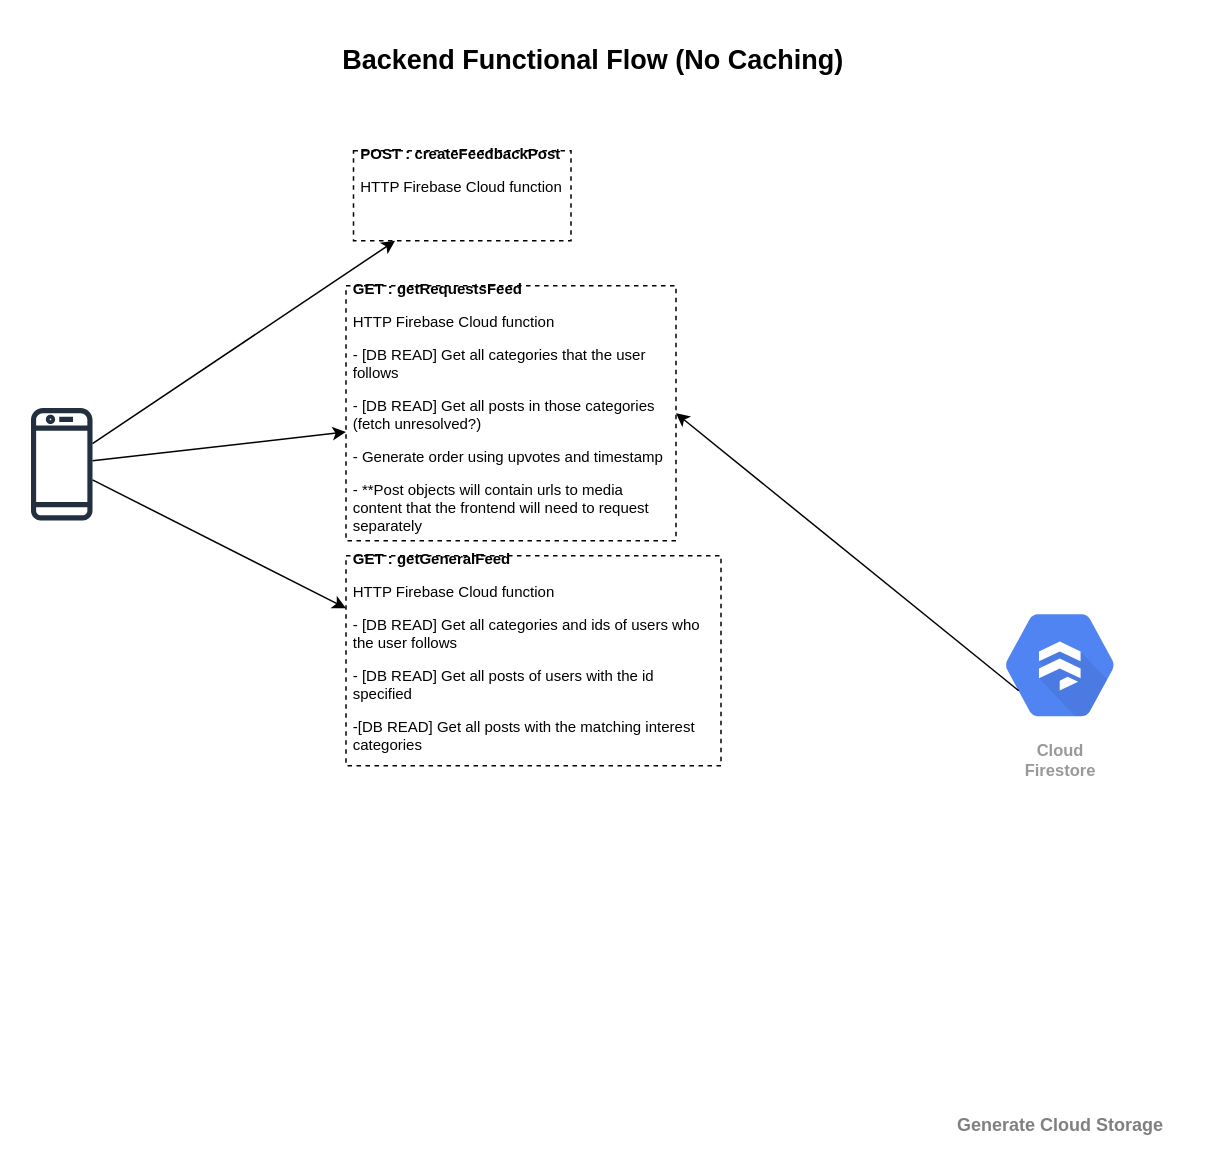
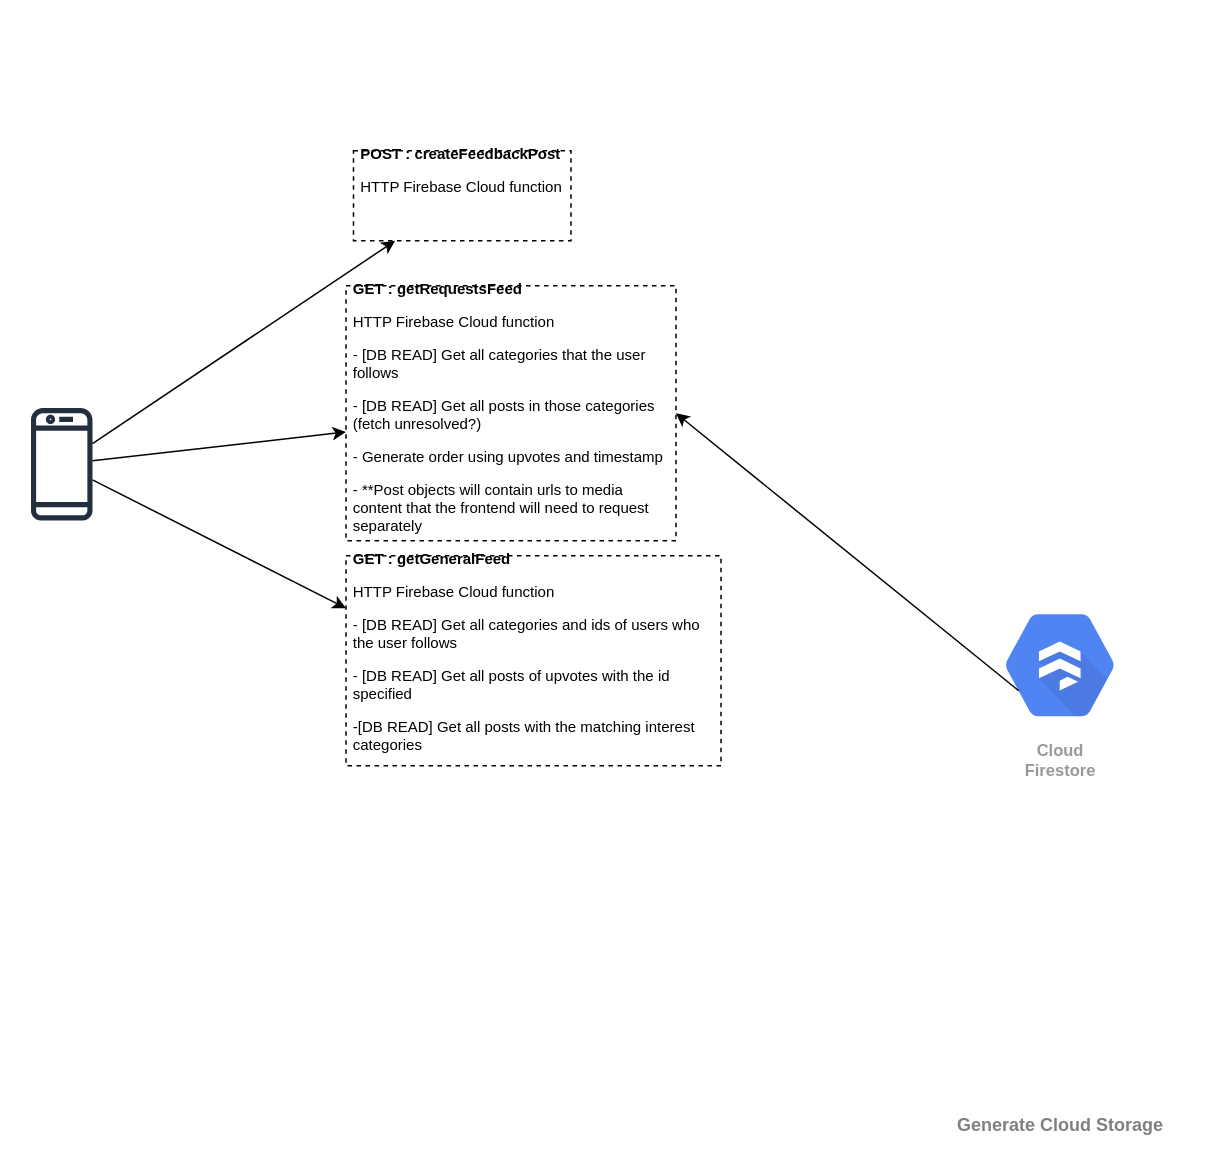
node "Backend Functional Flow (No Caching)": removed
node "GET : getGeneralFeedHTTP Firebase Cloud function - [DB READ] Get all categories and ids of users who the user follows - [DB READ] Get all posts of users with the id specified -[DB READ] Get all posts with the matching interest categories": label "GET : getGeneralFeedHTTP Firebase Cloud function - [DB READ] Get all categories and ids of users who the user follows - [DB READ] Get all posts of users with the id specified -[DB READ] Get all posts with the matching interest categories" -> "GET : getGeneralFeedHTTP Firebase Cloud function - [DB READ] Get all categories and ids of users who the user follows - [DB READ] Get all posts of upvotes with the id specified -[DB READ] Get all posts with the matching interest categories"
